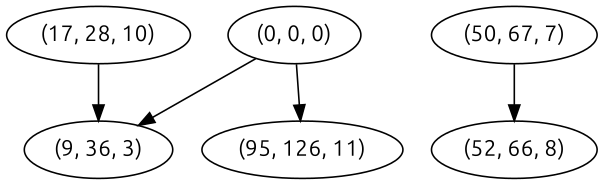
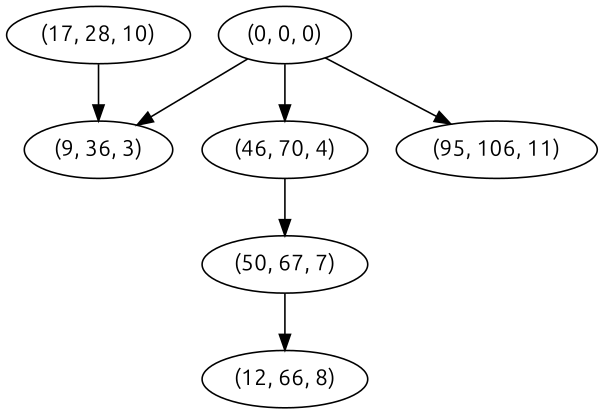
node "(46, 70, 4)": added
node "(95, 126, 11)": label "(95, 126, 11)" -> "(95, 106, 11)"
node "(52, 66, 8)": label "(52, 66, 8)" -> "(12, 66, 8)"
